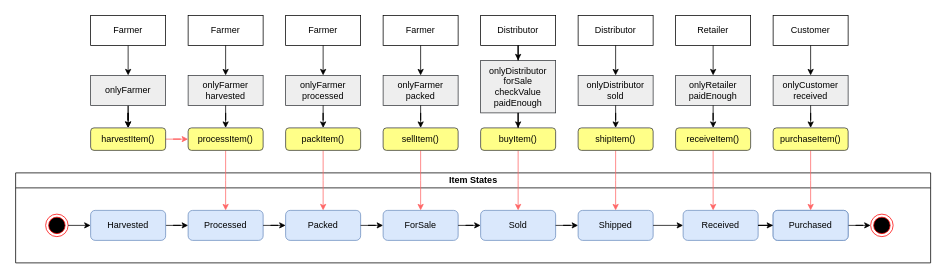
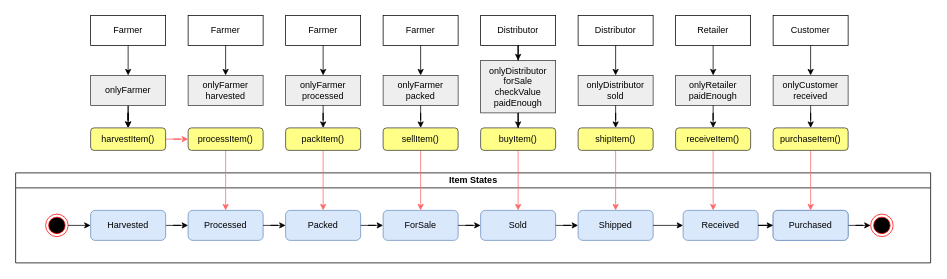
edge "onlyFarmer harvested" -> "processItem()": removed
